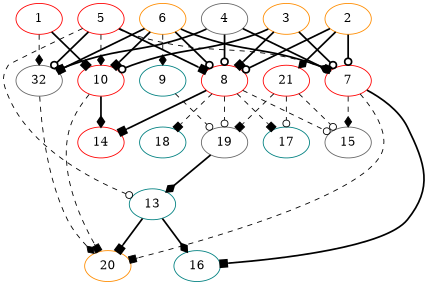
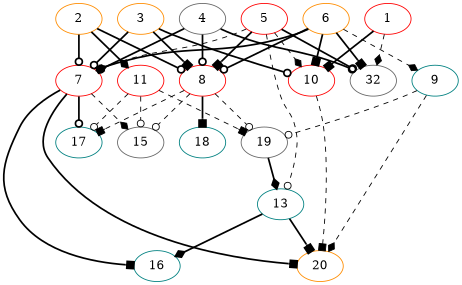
node "21": label "21" -> "11"
edge "7" -> "17": added
edge "8" -> "18": style dashed -> bold
node "14": removed
edge "32" -> "20": now "9" -> "20"
edge "7" -> "20": style dashed -> bold
